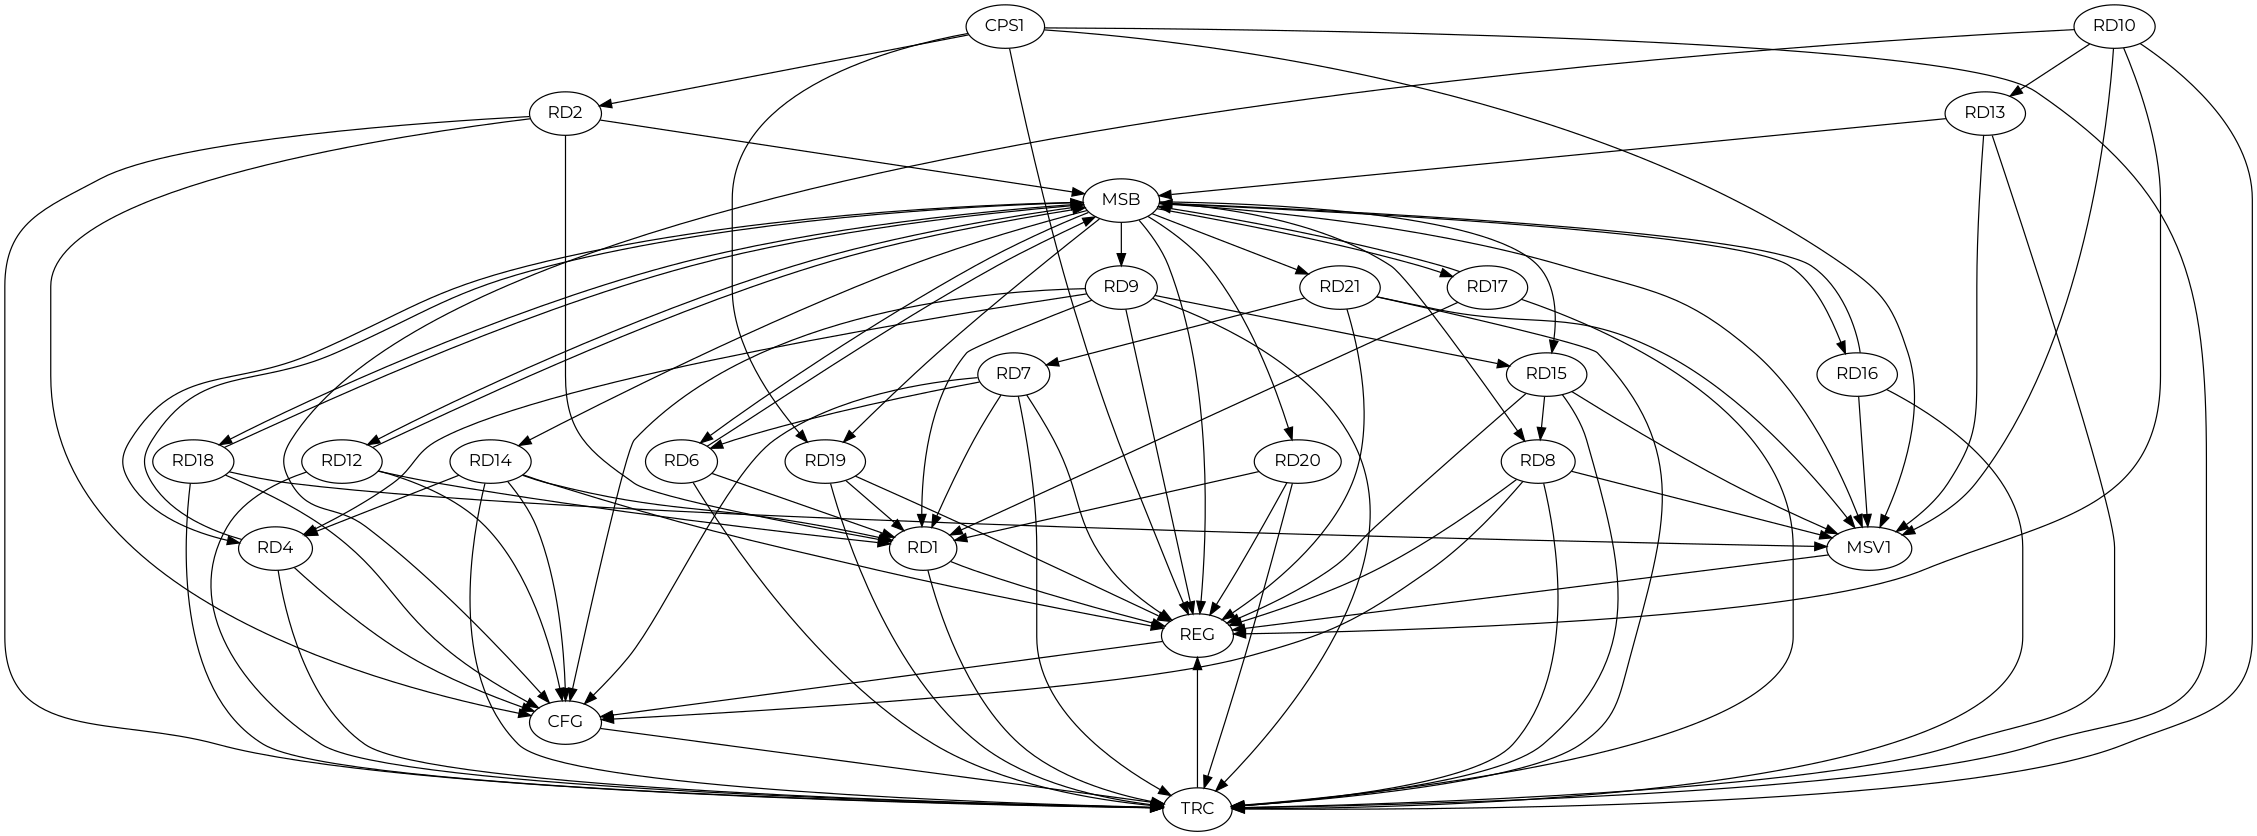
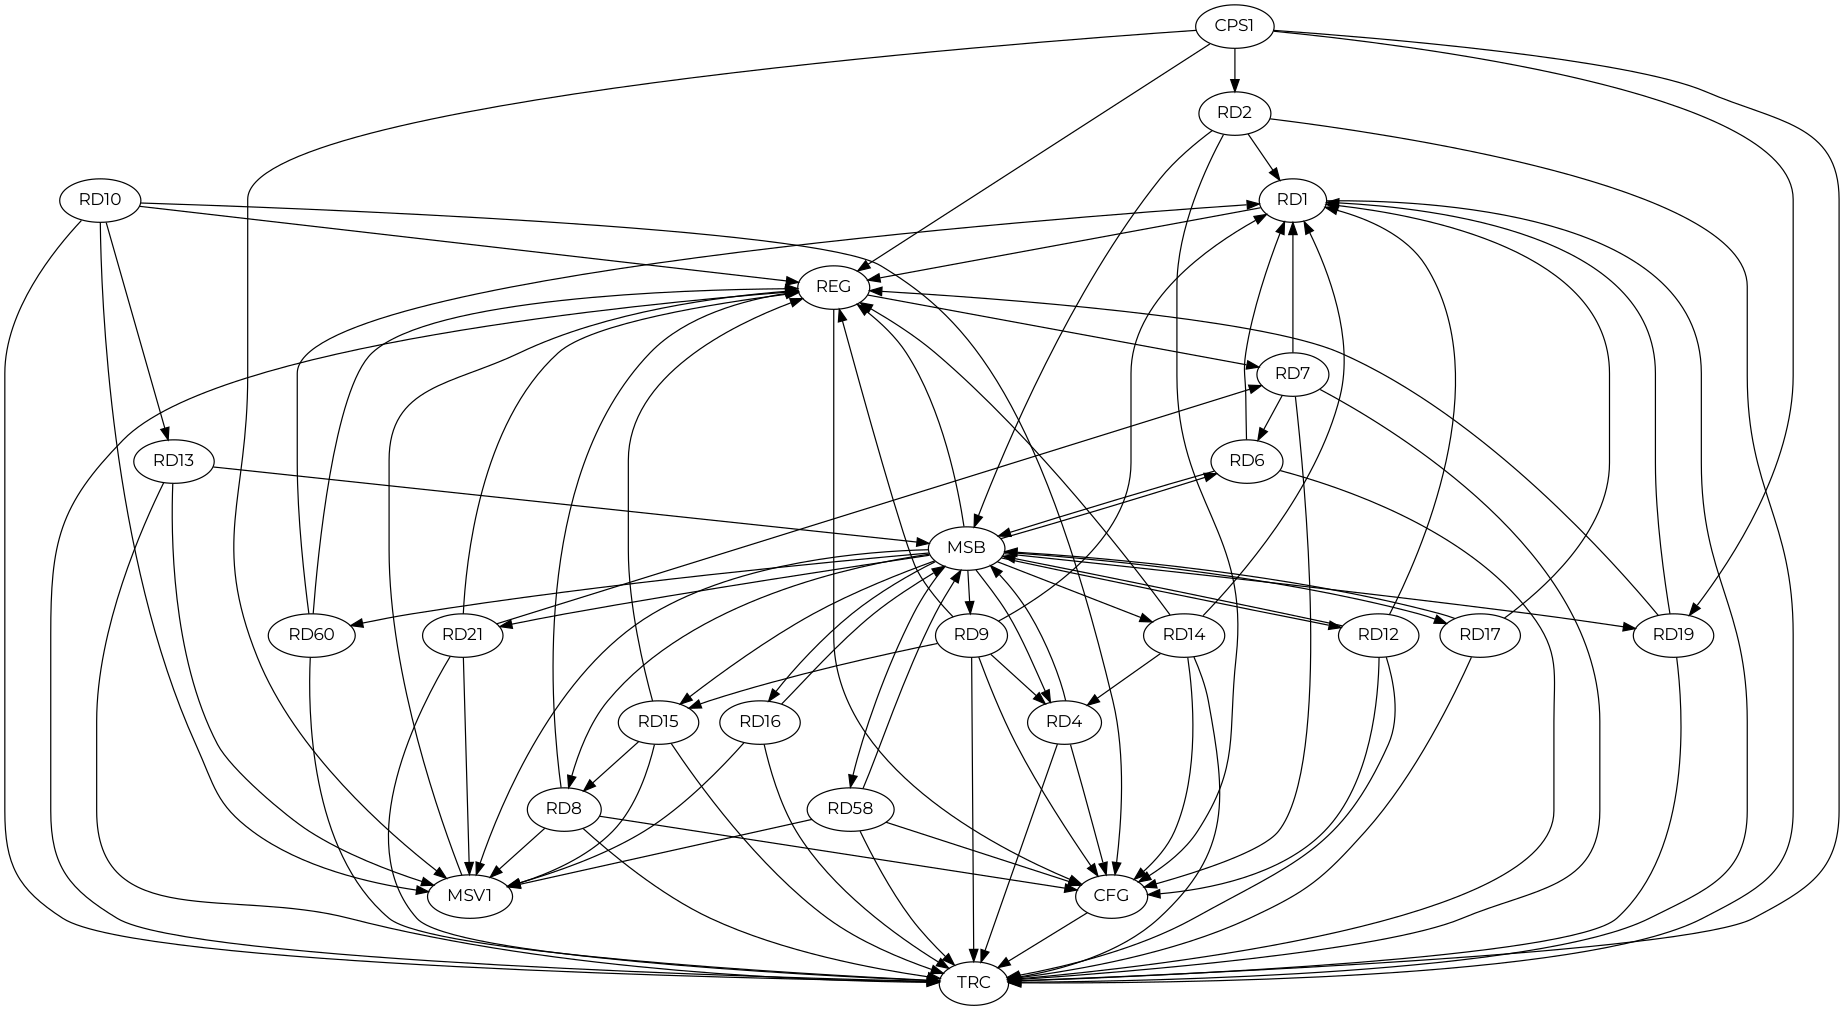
node "RD18": label "RD18" -> "RD58"
node "RD20": label "RD20" -> "RD60"
edge "RD7" -> "REG": reversed
